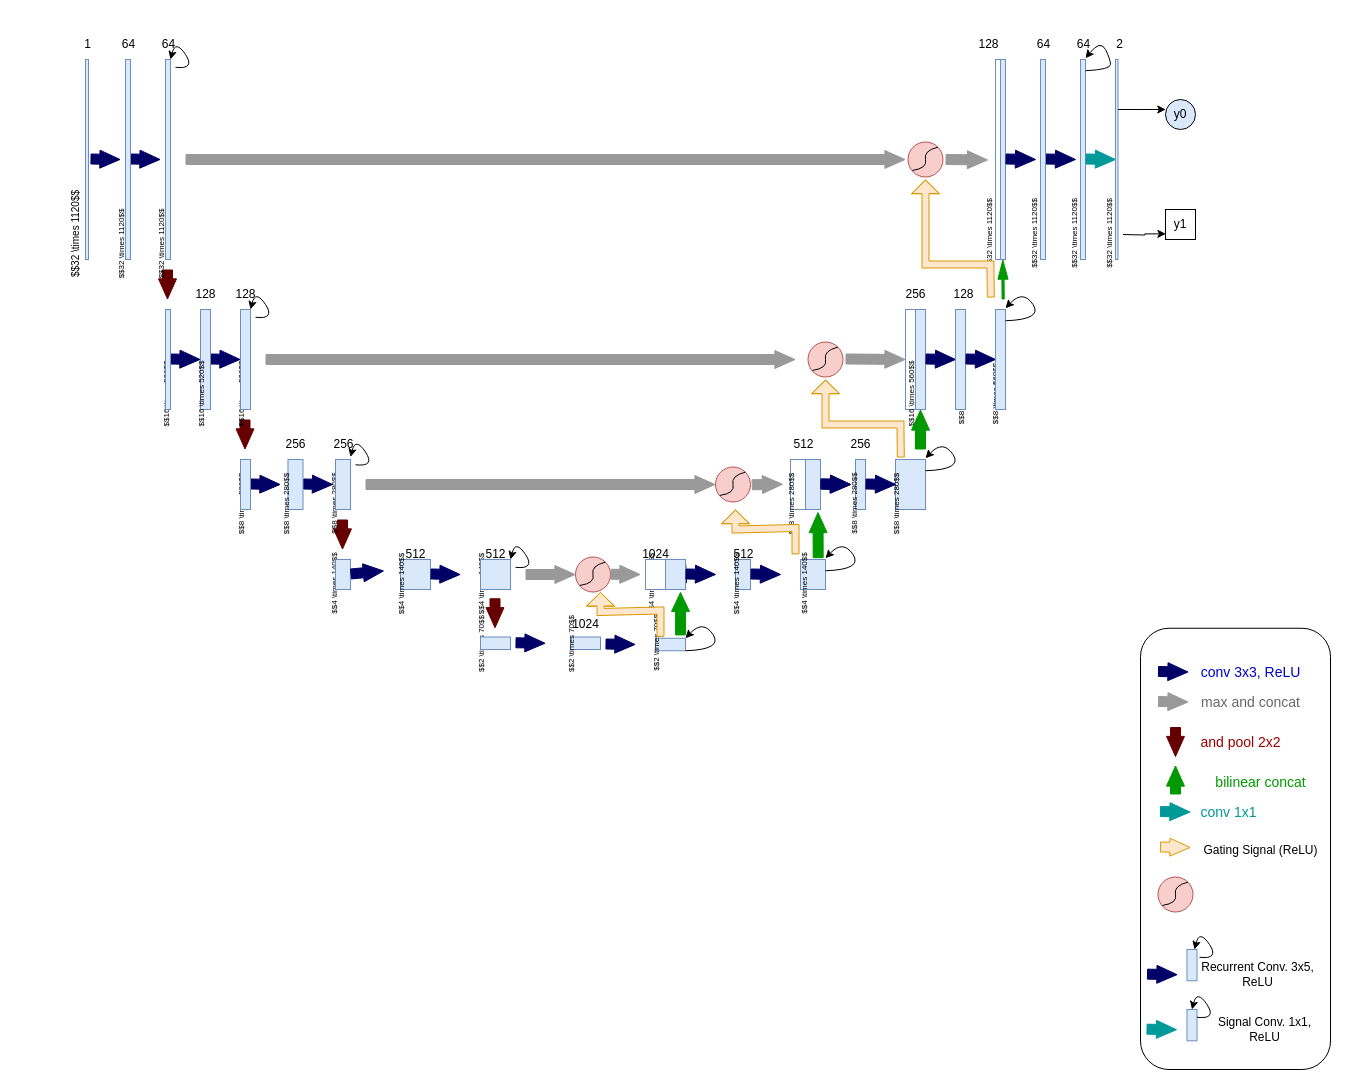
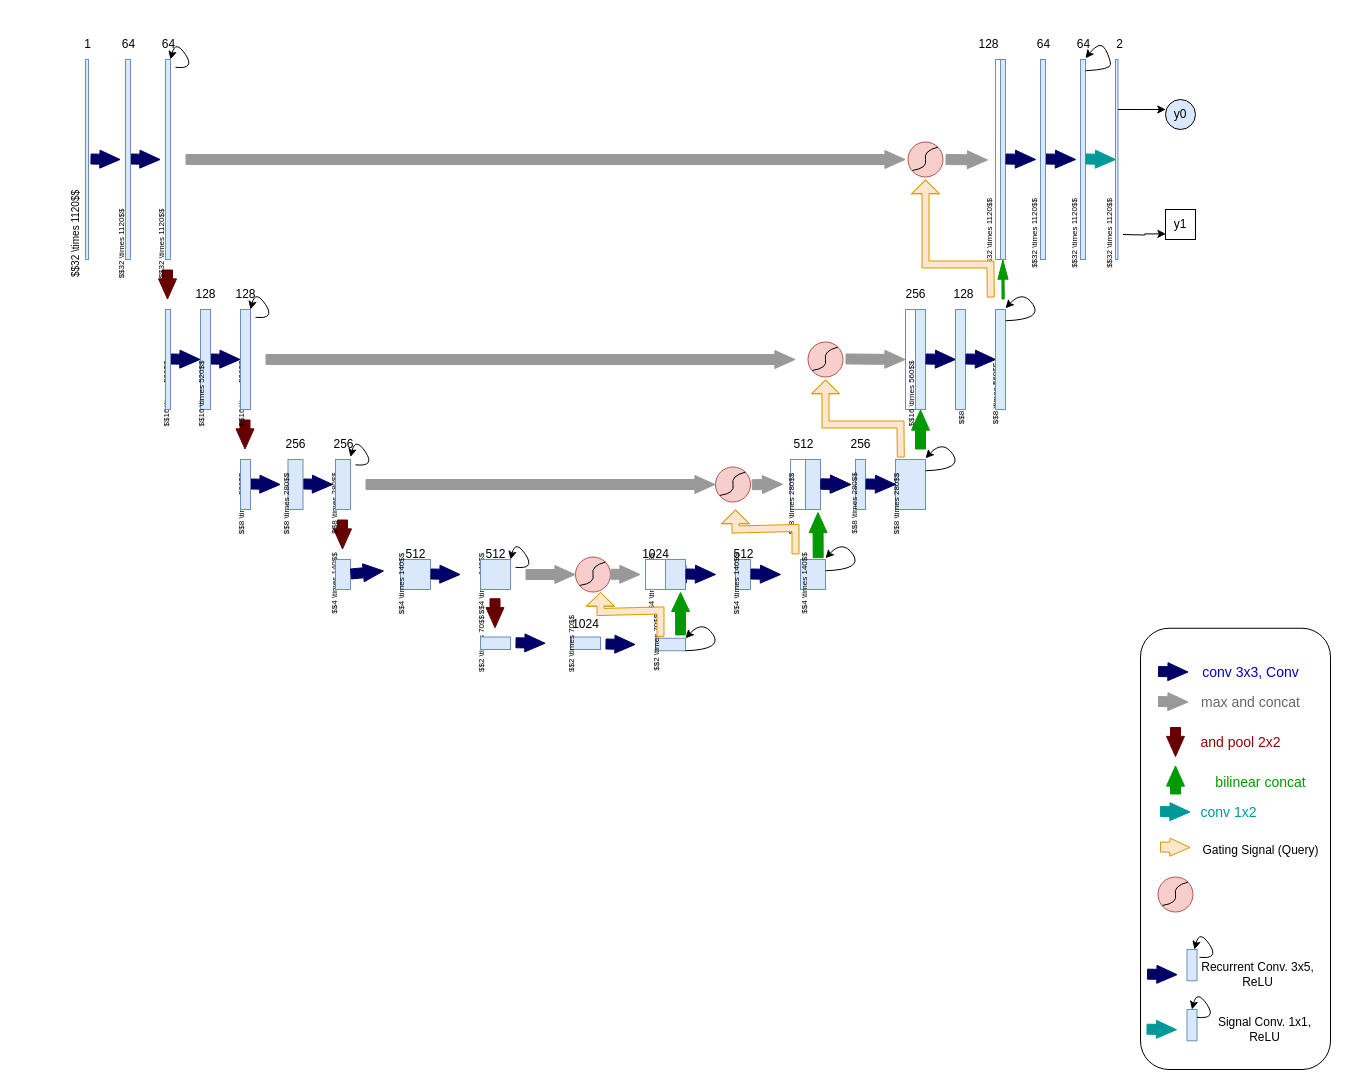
node "conv 3x3, ReLU": label "conv 3x3, ReLU" -> "conv 3x3, Conv"
node "conv 1x1": label "conv 1x1" -> "conv 1x2"
node "Gating Signal (ReLU)": label "Gating Signal (ReLU)" -> "Gating Signal (Query)"
